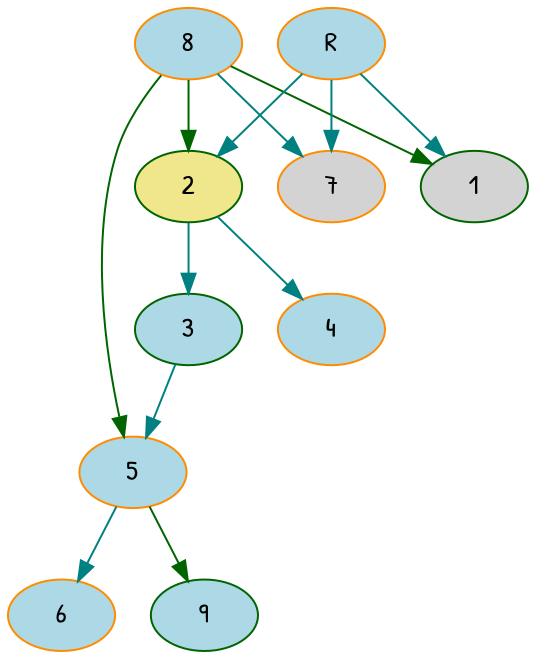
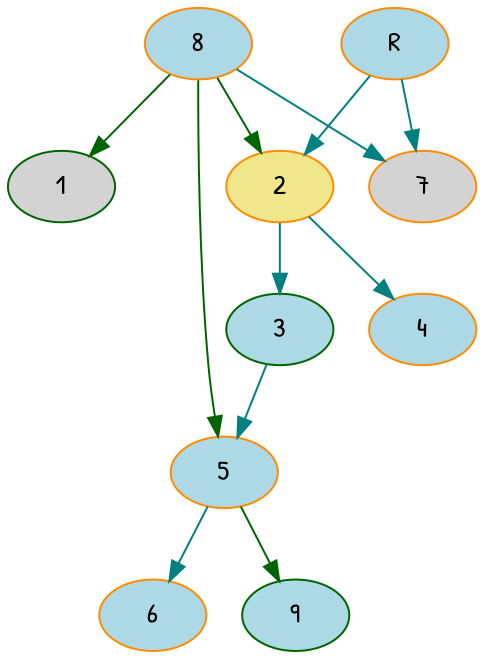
edge "R" -> "1": removed
node "2": color darkgreen -> darkorange
